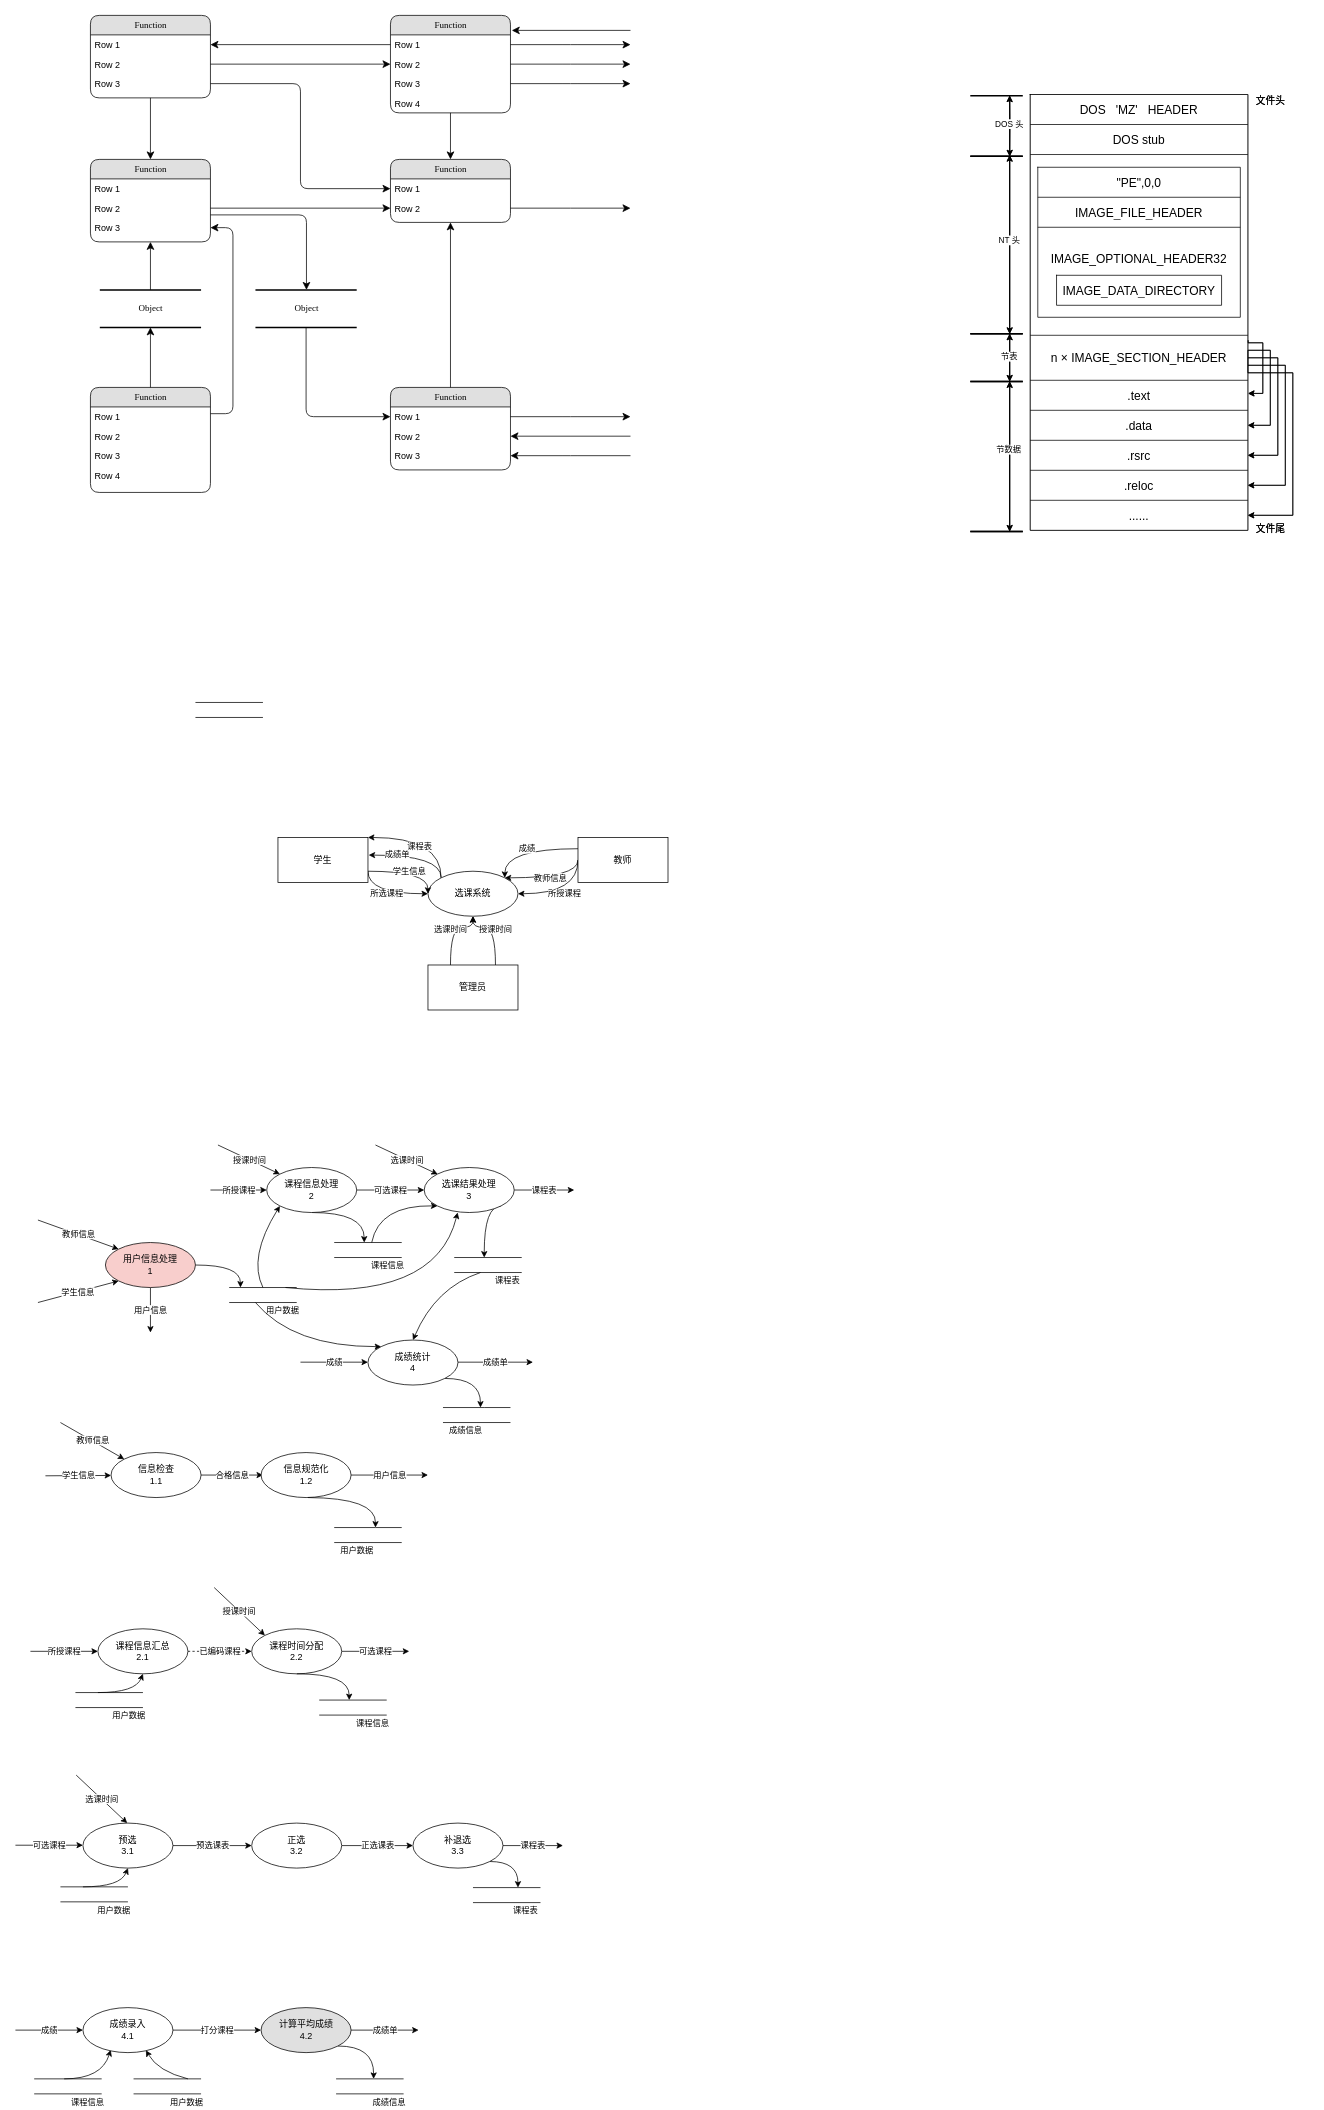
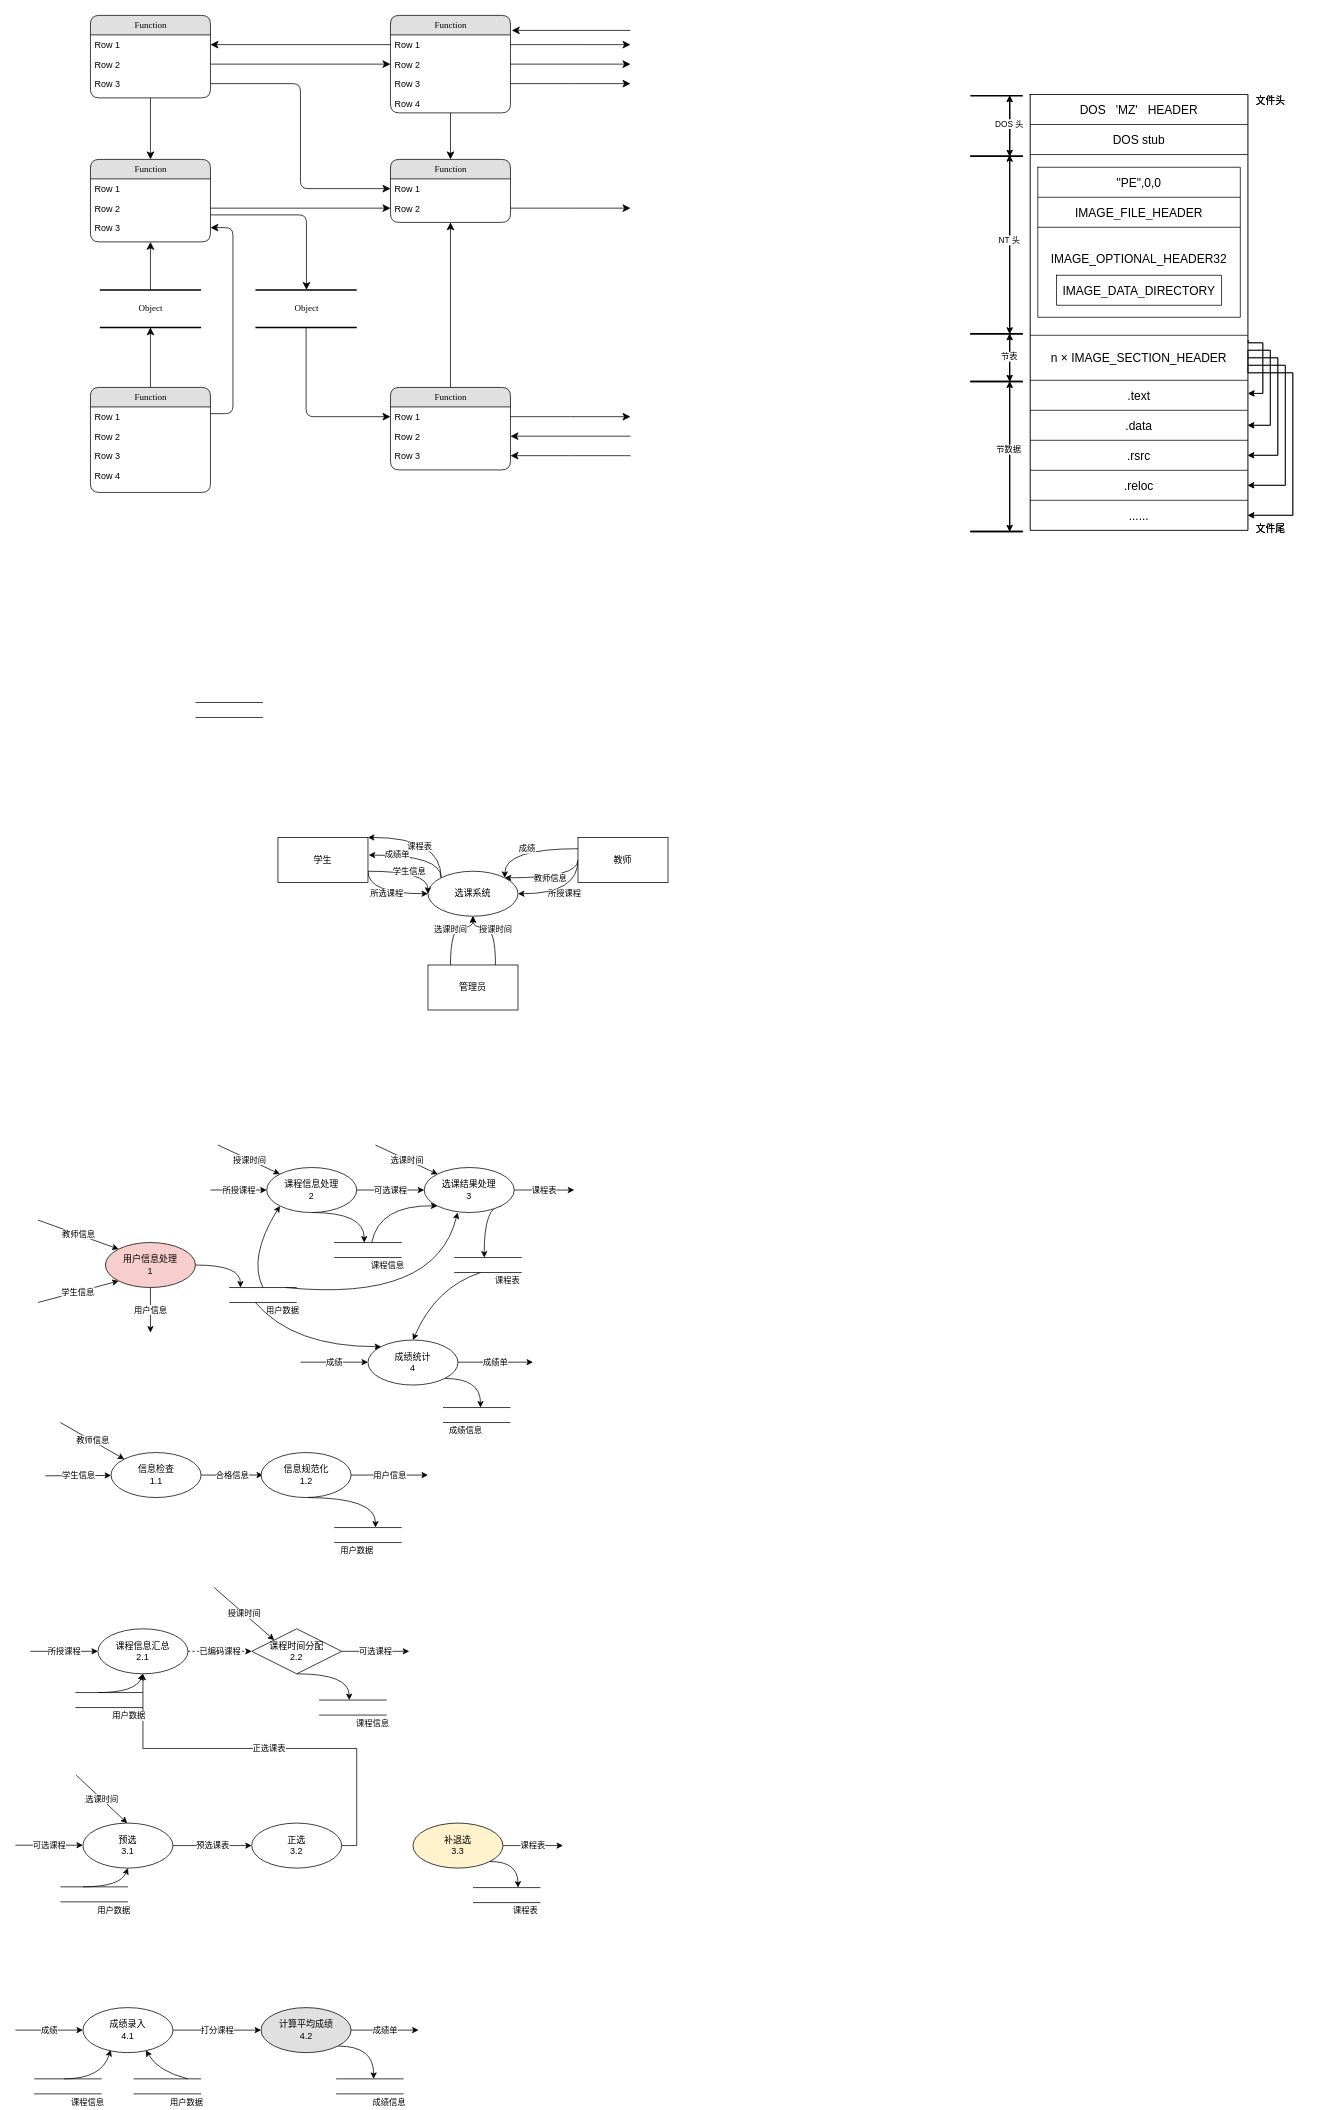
node "课程时间分配 2.2": shape ellipse -> diamond
edge "正选 3.2" -> "补退选 3.3": now "正选 3.2" -> "课程信息汇总 2.1"
node "补退选 3.3": fillcolor #ffffff -> #fff2cc
